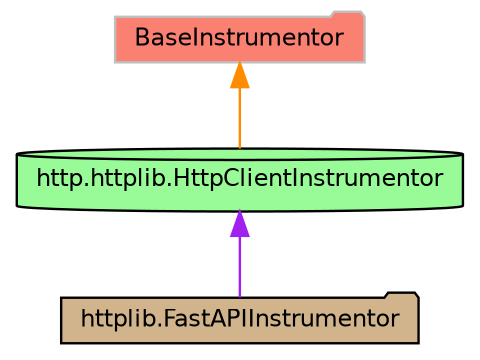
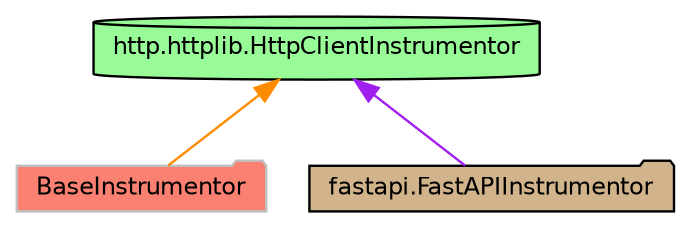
edge "http.httplib.HttpClientInstrumentor" -> "BaseInstrumentor": reversed
node "httplib.FastAPIInstrumentor": label "httplib.FastAPIInstrumentor" -> "fastapi.FastAPIInstrumentor"
